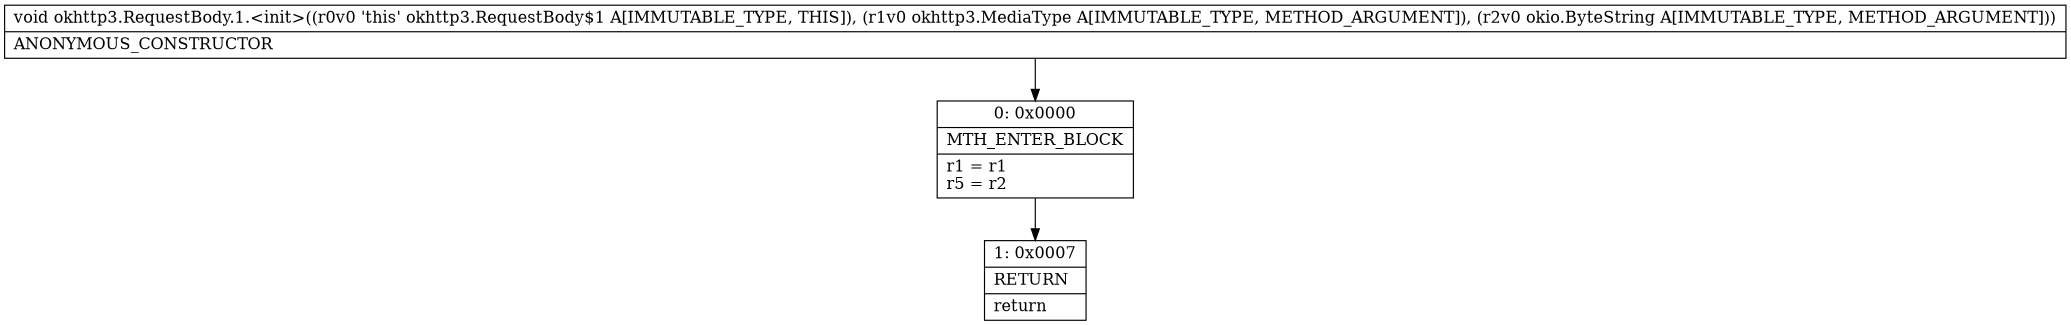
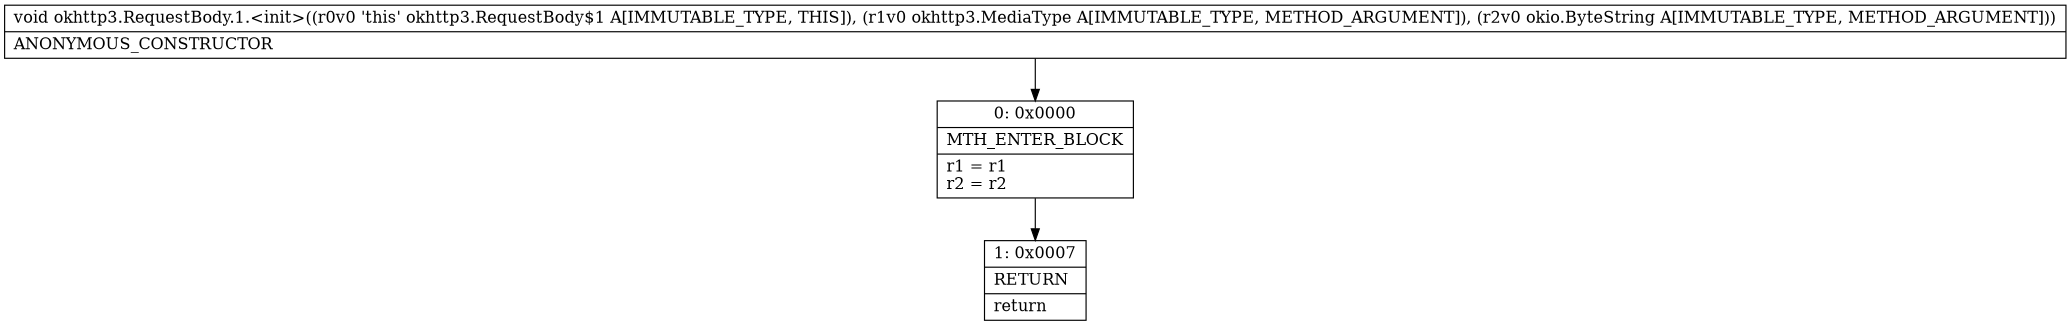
node "0: 0x0000": text "r5 = r2" -> "r2 = r2"
